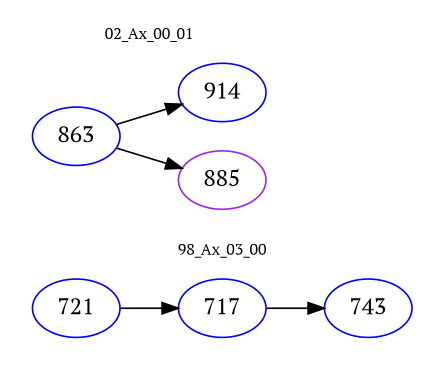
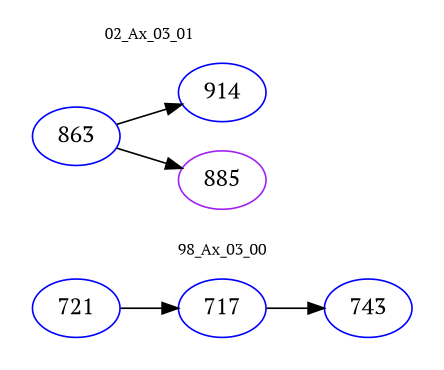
cluster "02_Ax_00_01": label "02_Ax_00_01" -> "02_Ax_03_01"
